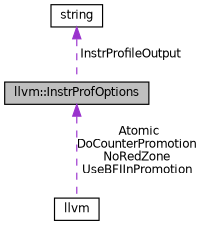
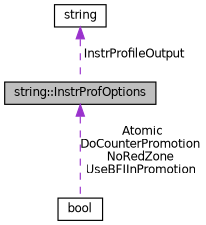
node "llvm::InstrProfOptions": label "llvm::InstrProfOptions" -> "string::InstrProfOptions"
node "llvm": label "llvm" -> "bool"
